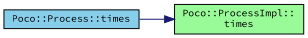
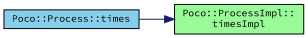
node "Poco::ProcessImpl:: times": label "Poco::ProcessImpl:: times" -> "Poco::ProcessImpl:: timesImpl"
